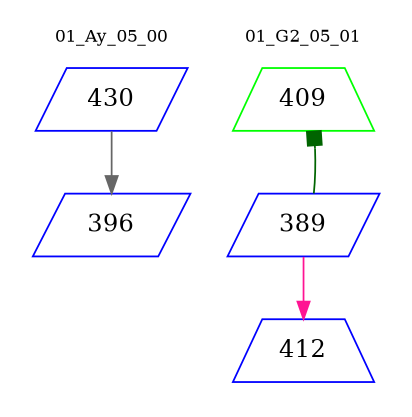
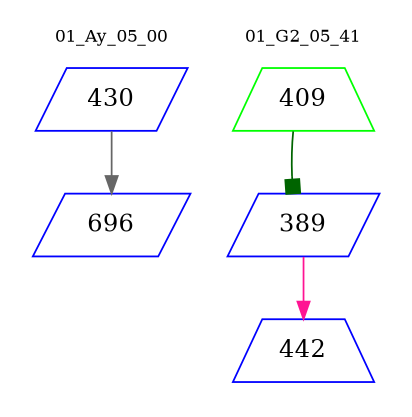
cluster "01_G2_05_01": label "01_G2_05_01" -> "01_G2_05_41"
edge "389" -> "409": reversed
node "396": label "396" -> "696"
node "412": label "412" -> "442"
